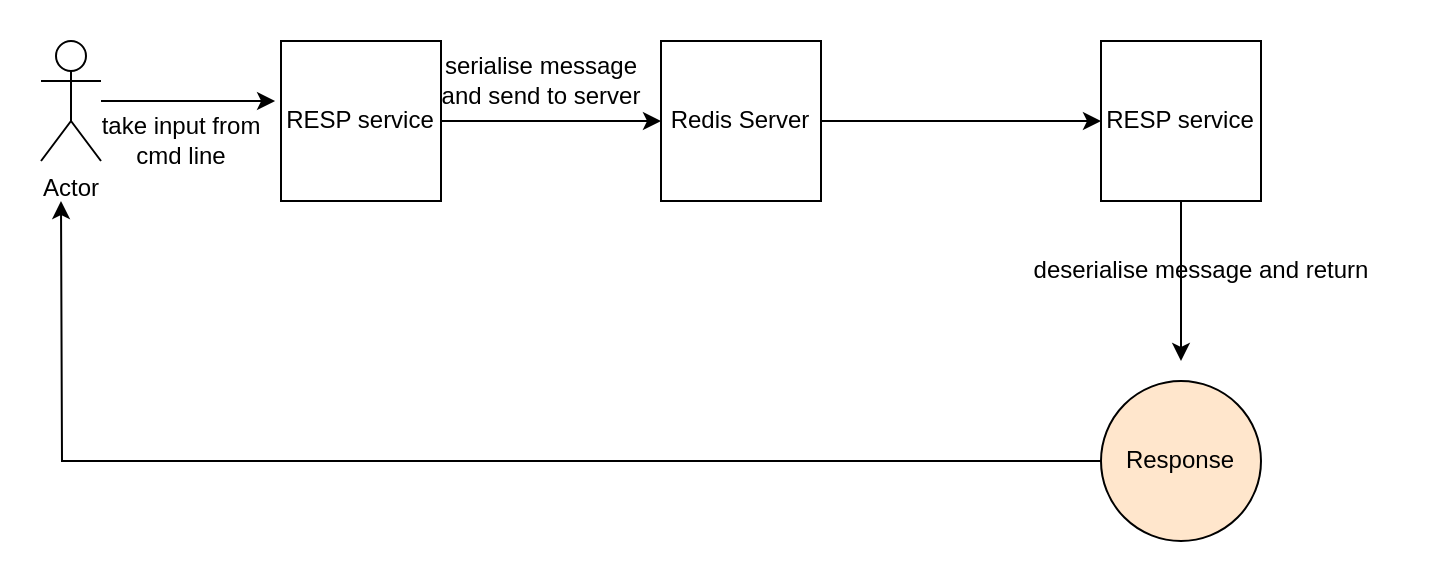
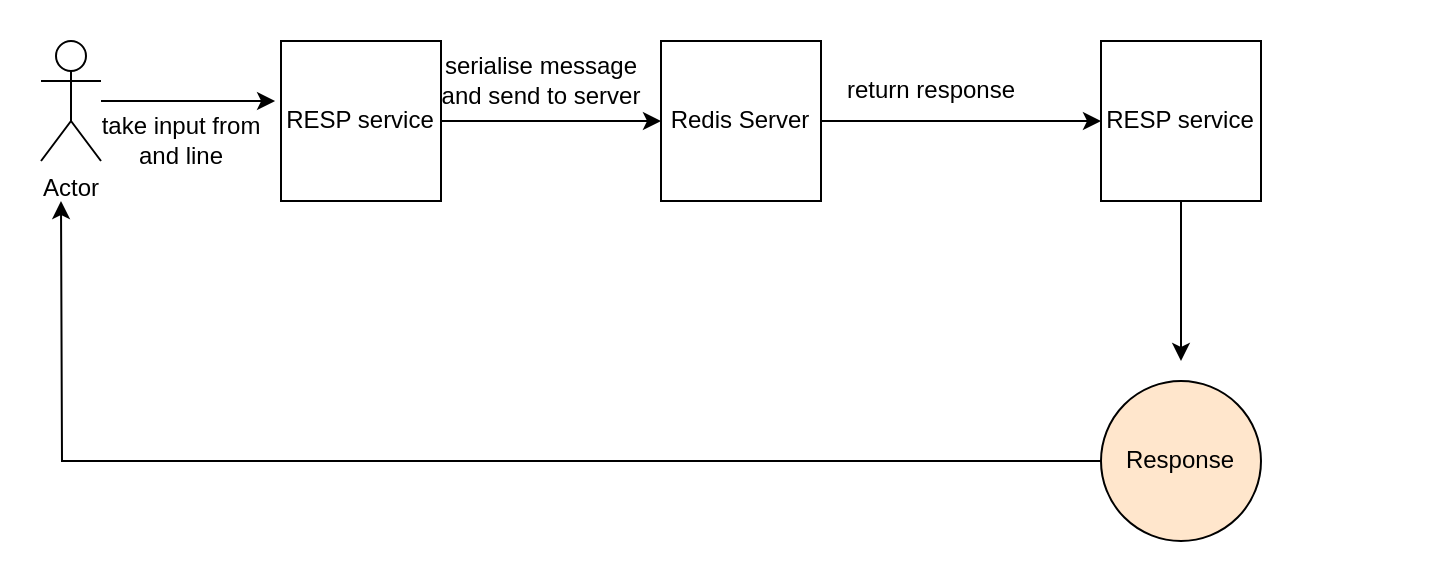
node "return response": added
node "take input from cmd line": label "take input from cmd line" -> "take input from and line"
node "deserialise message and return": removed
